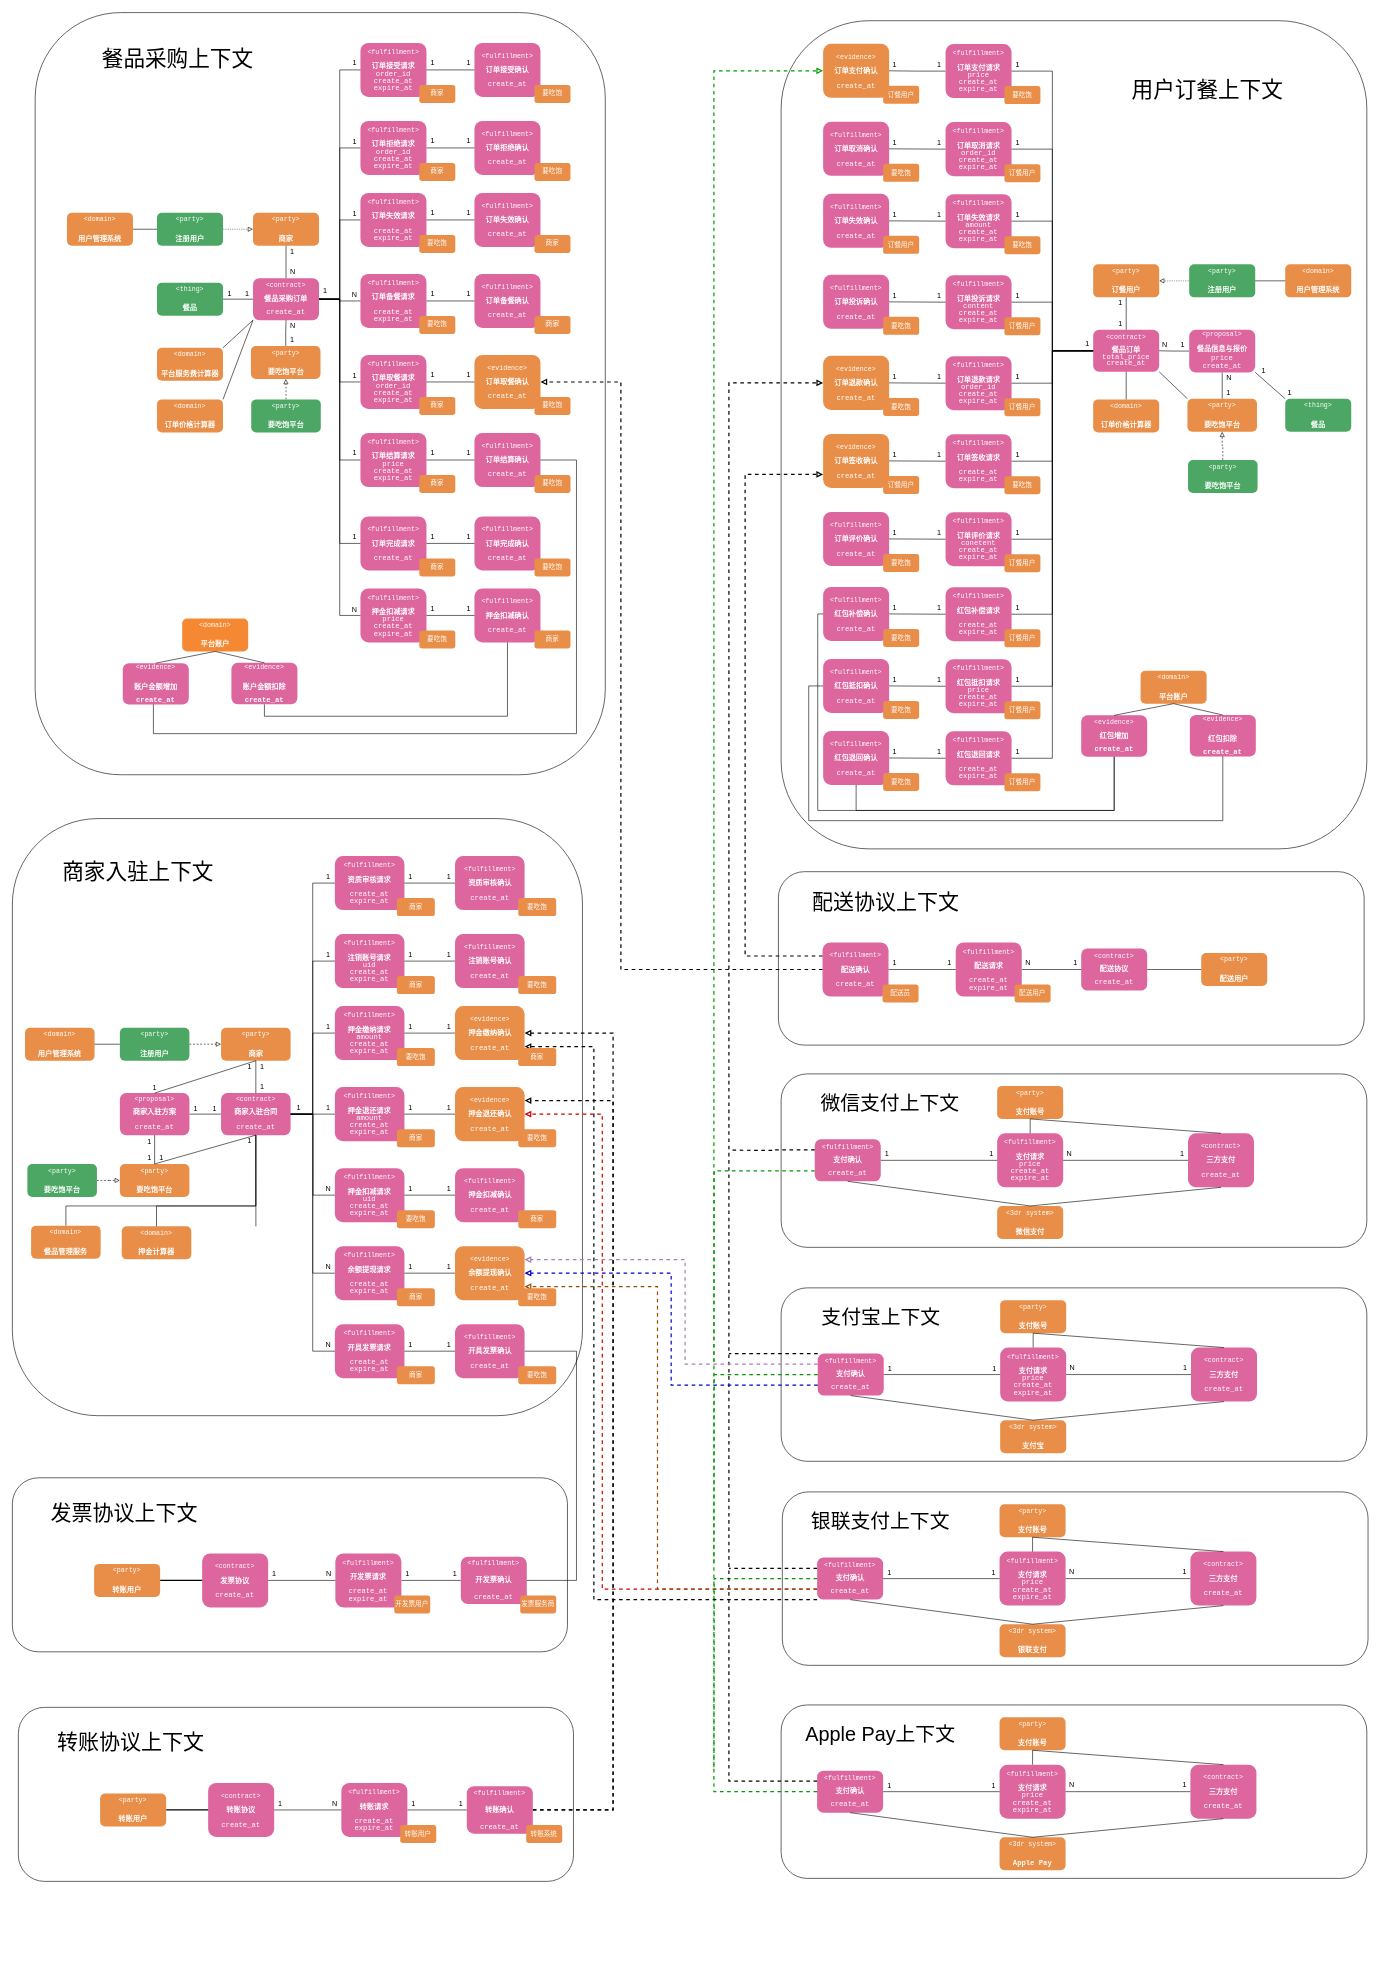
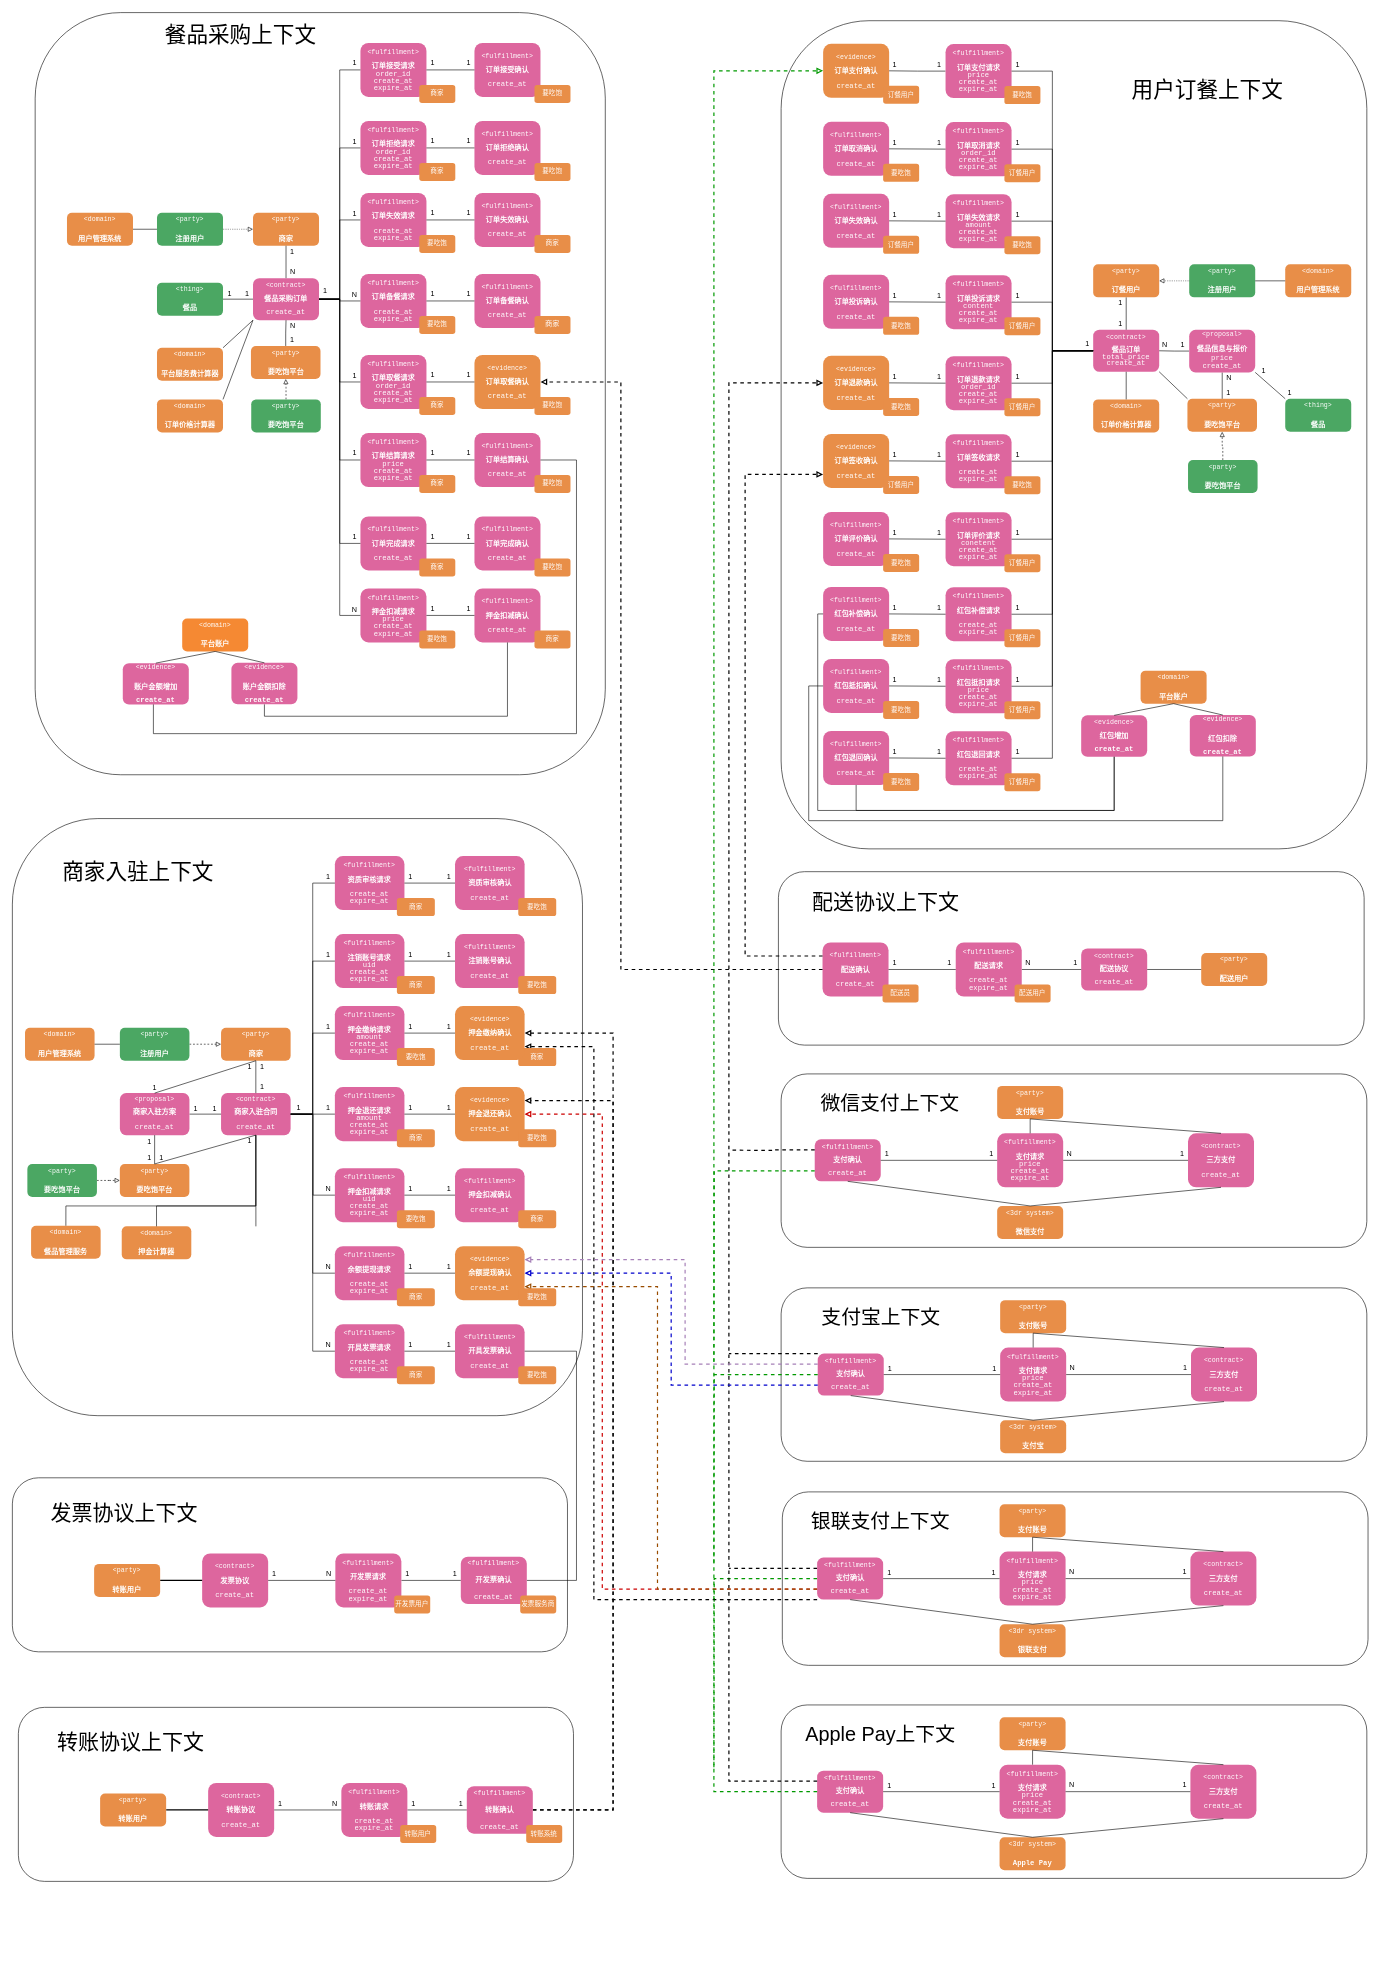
node "餐品采购上下文": moved (177, 58) -> (240, 34)
